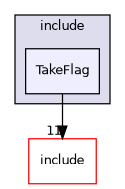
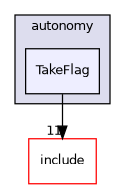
cluster "include": label "include" -> "autonomy"
